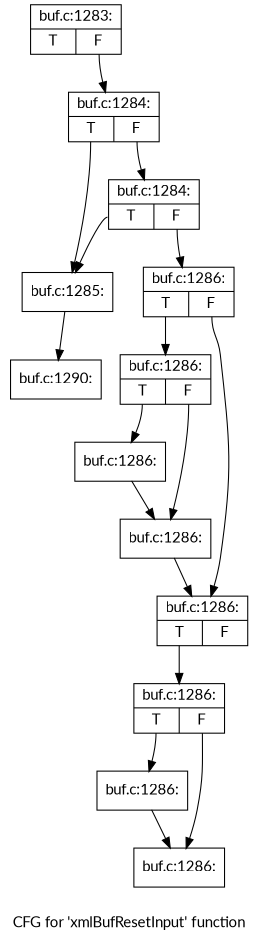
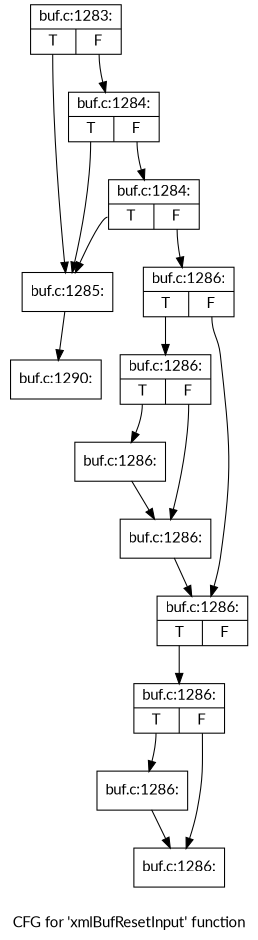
edge "buf.c:1283:" -> "buf.c:1285:": added
